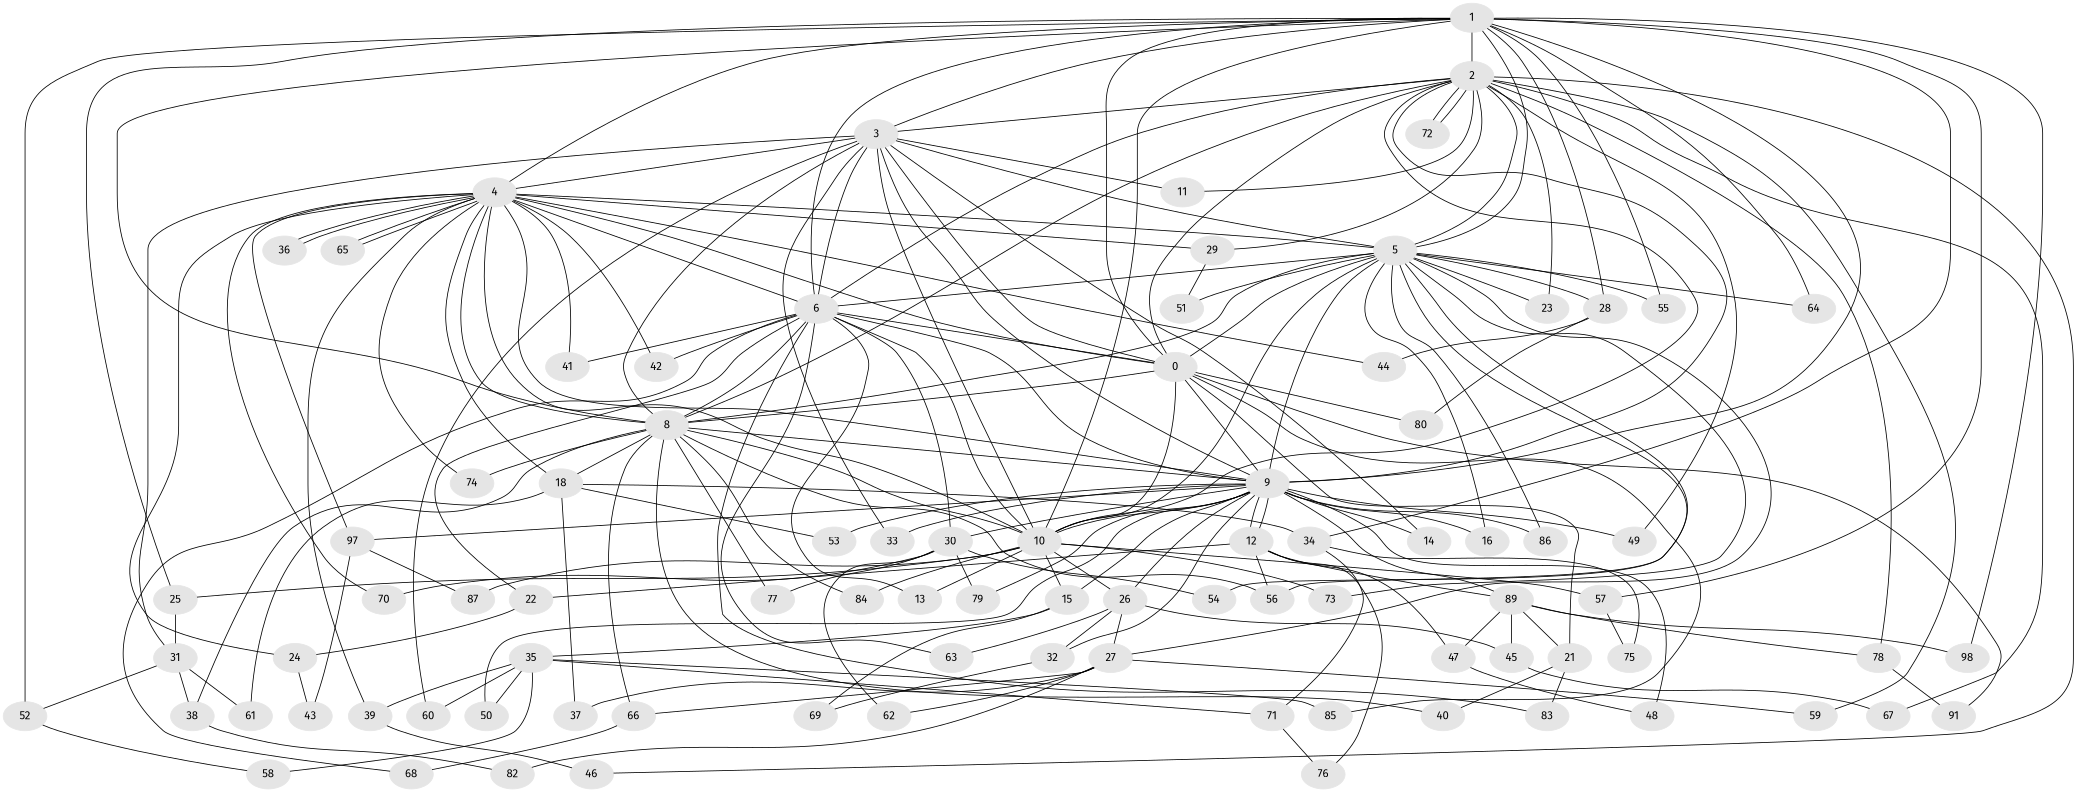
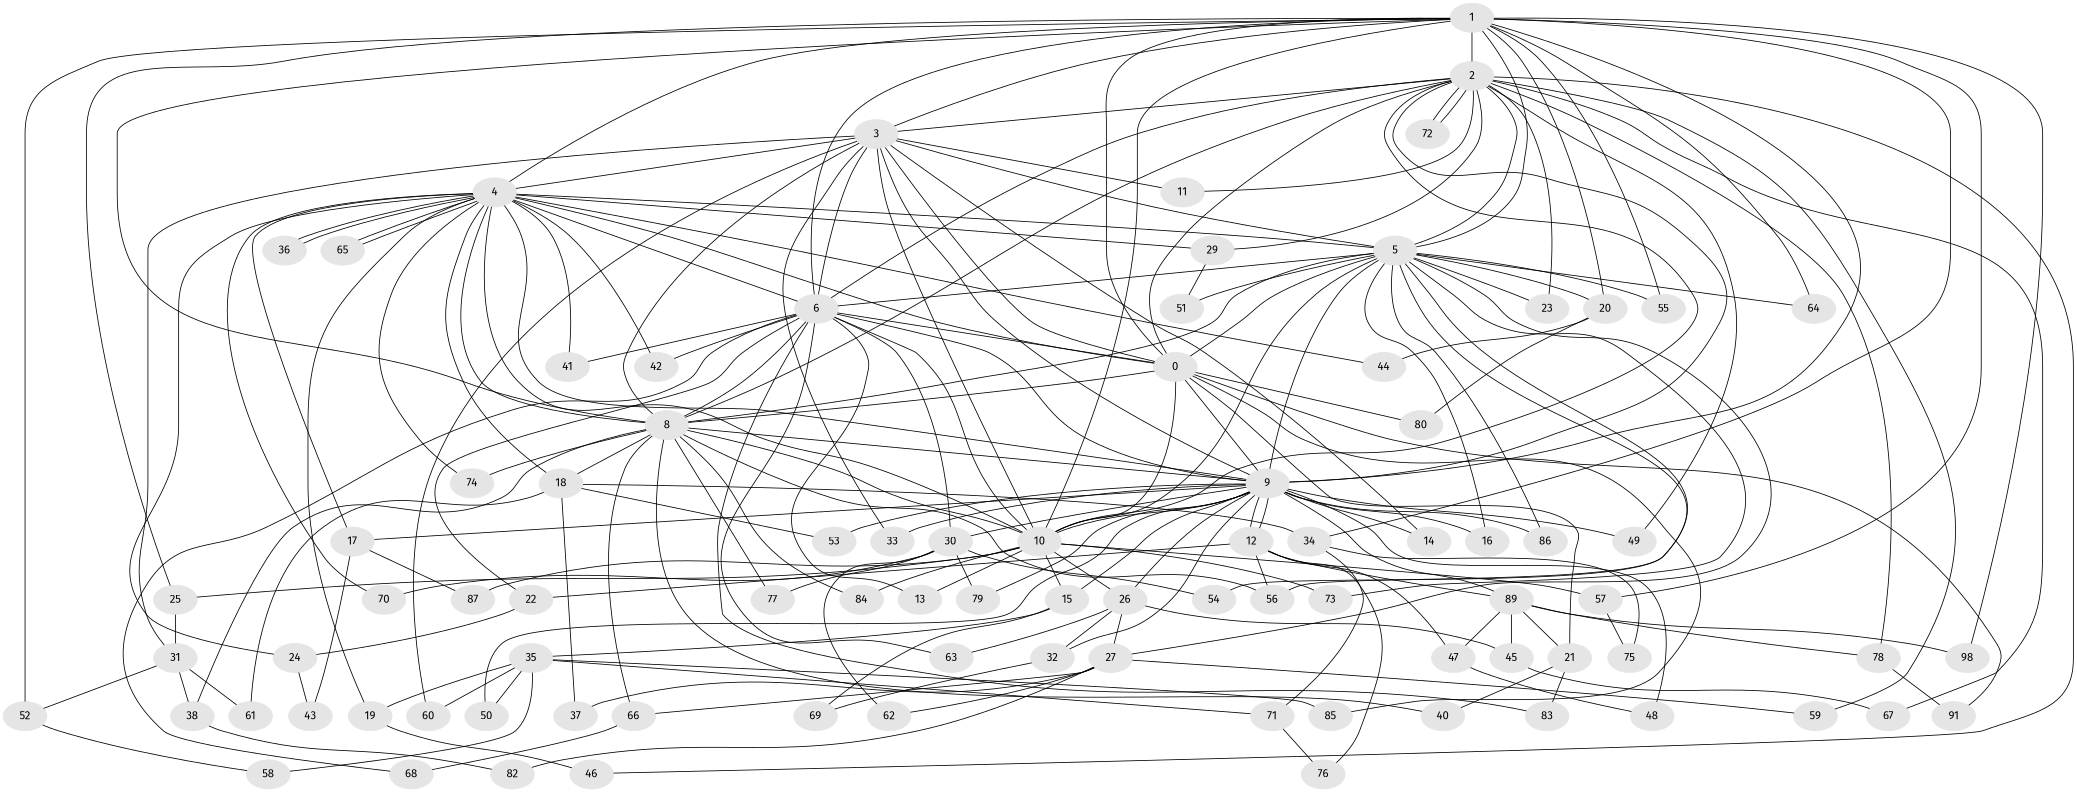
node "28": label "28" -> "20"
node "97": label "97" -> "17"
node "39": label "39" -> "19"
